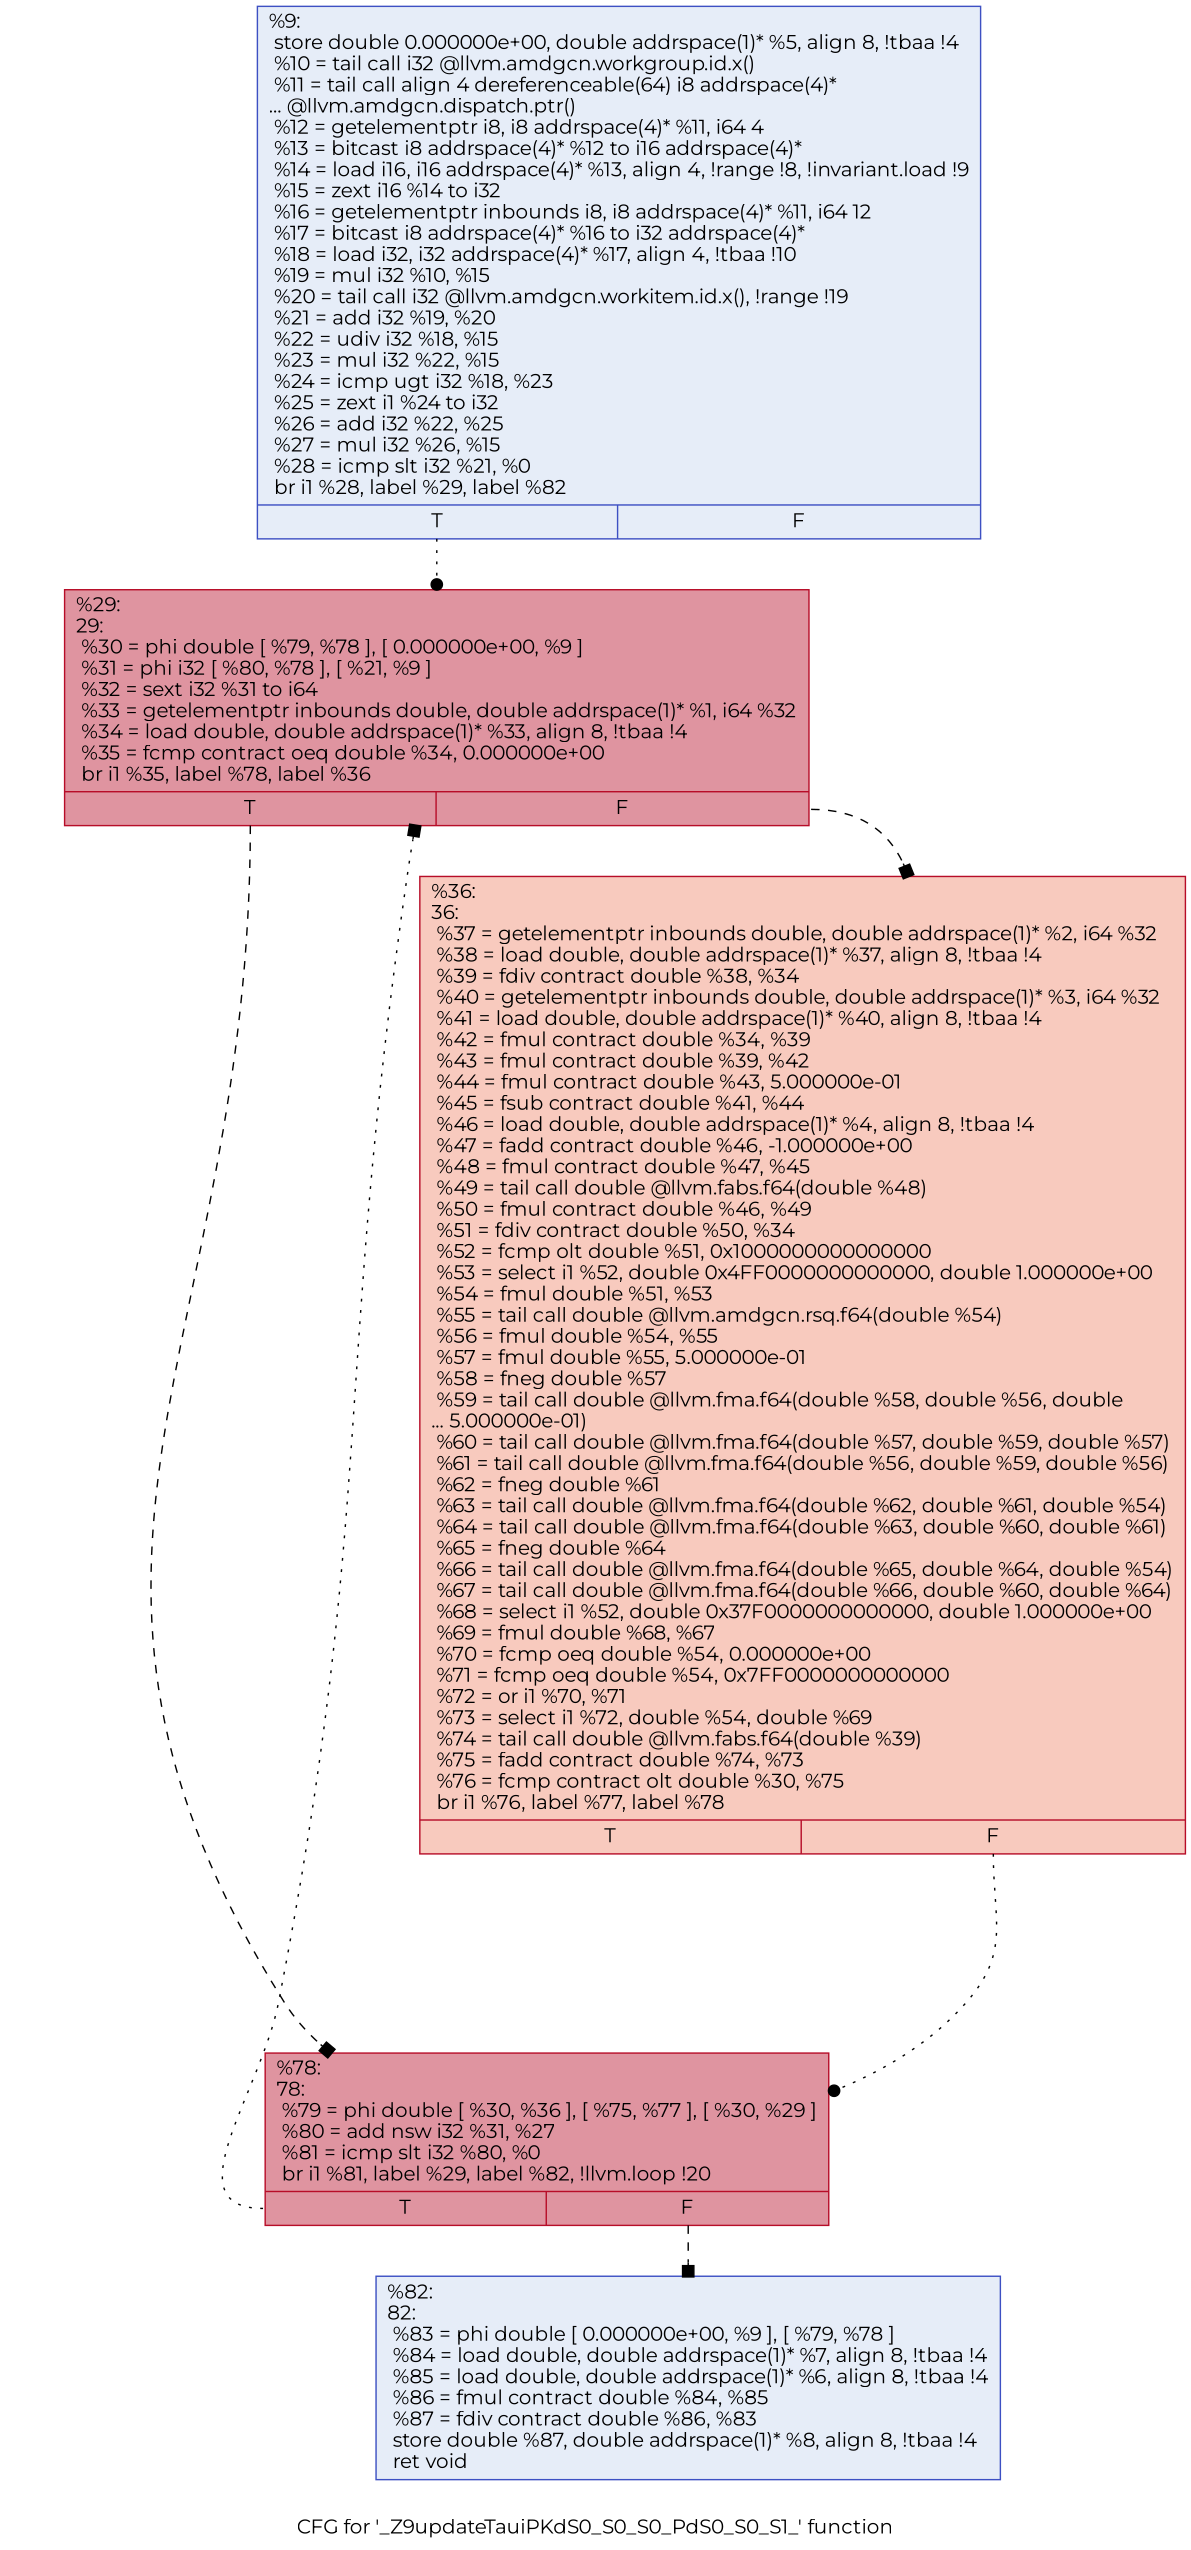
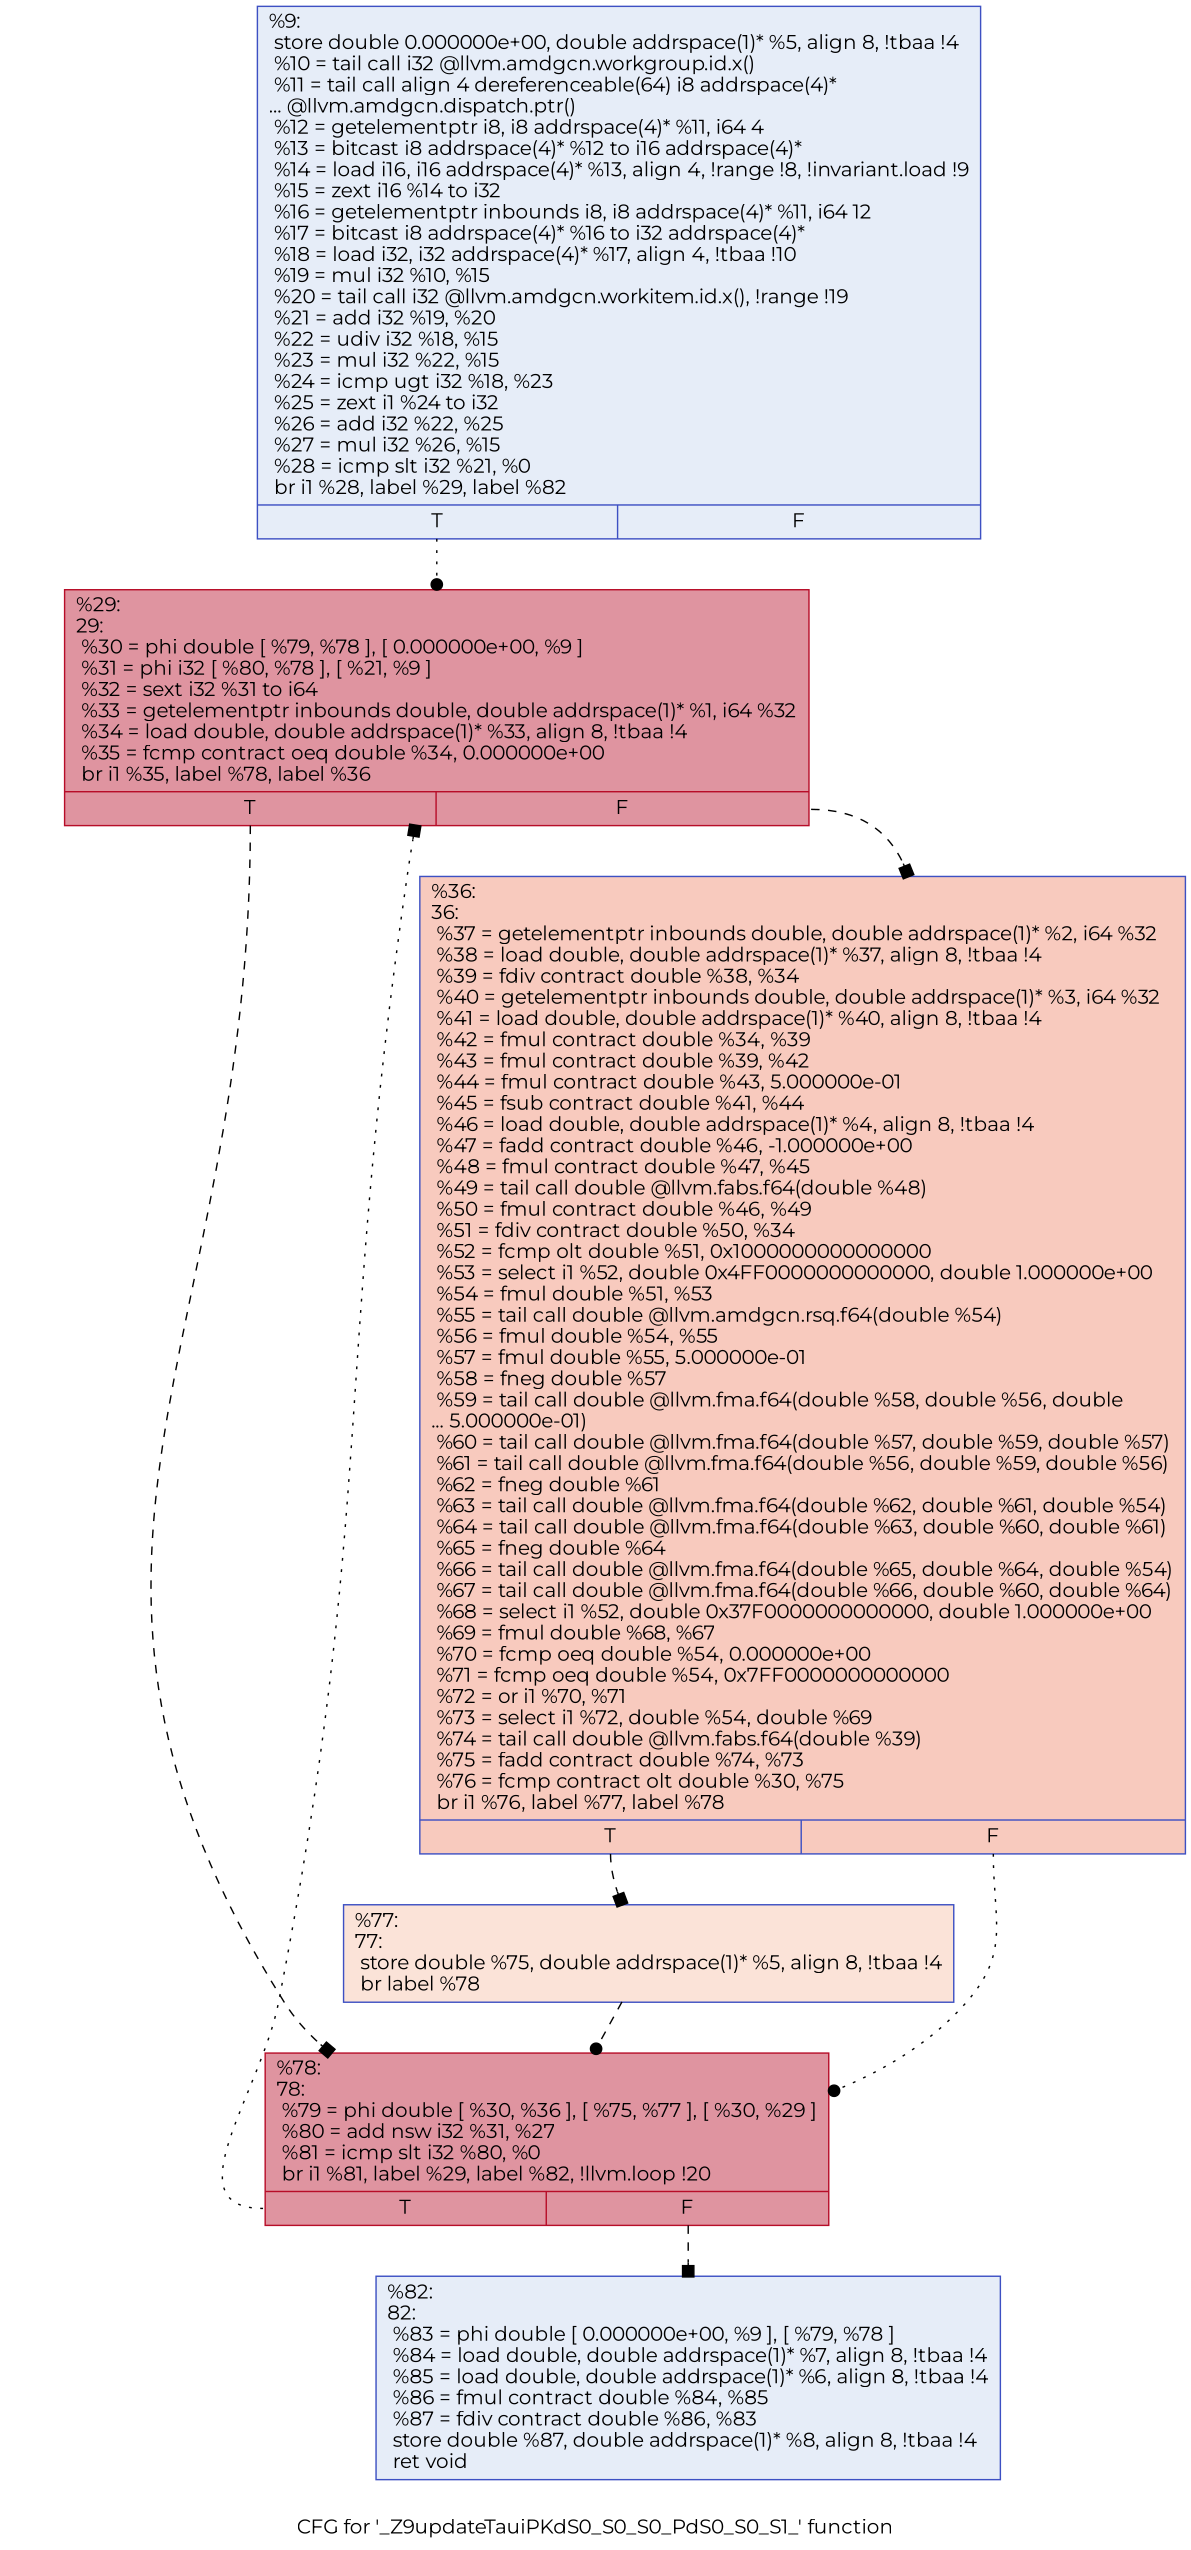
node "%36:": color #b70d28ff -> #3d50c3ff
node "%77:": added
